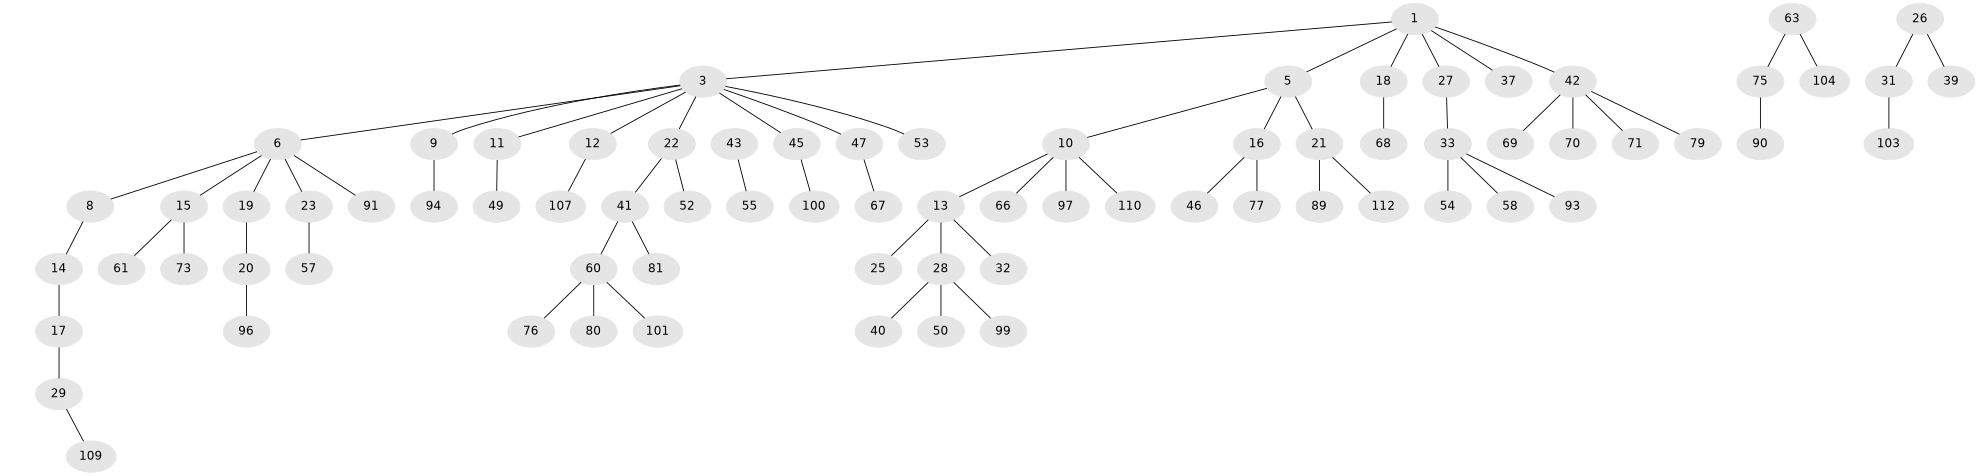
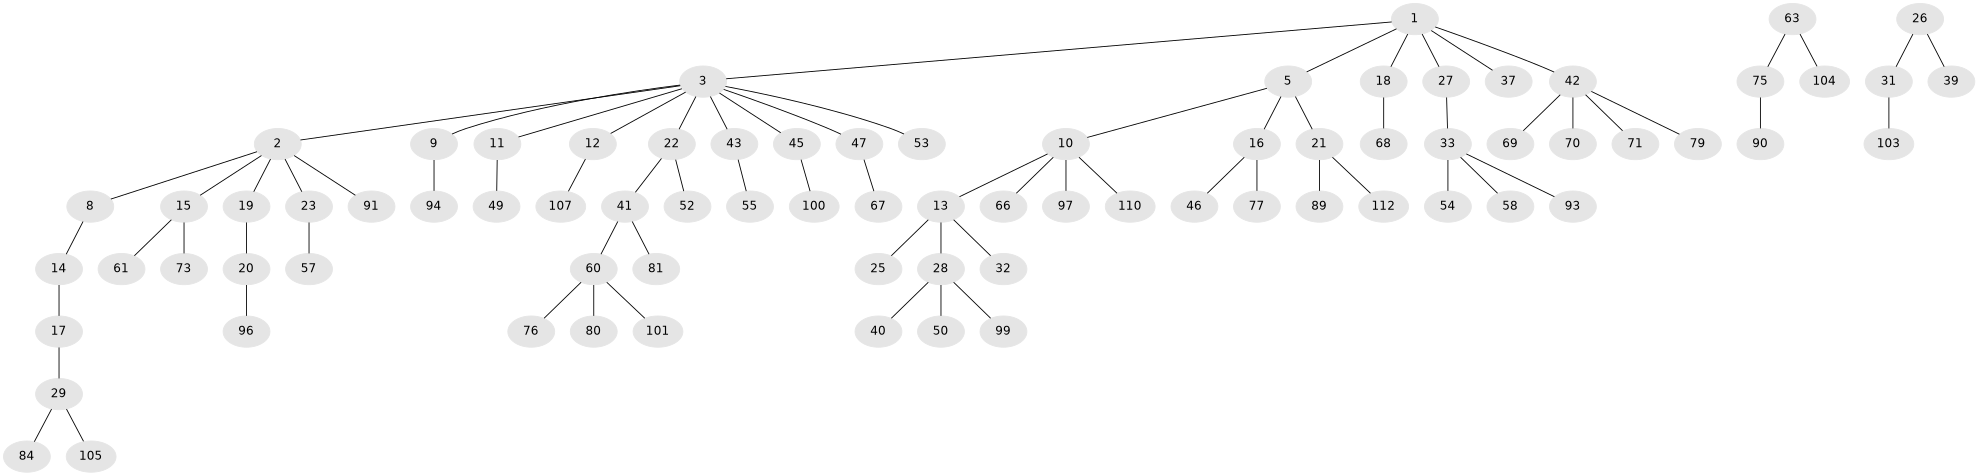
edge "3" -- "43": added
node "6": label "6" -> "2"
node "84": added
node "109": label "109" -> "105"
